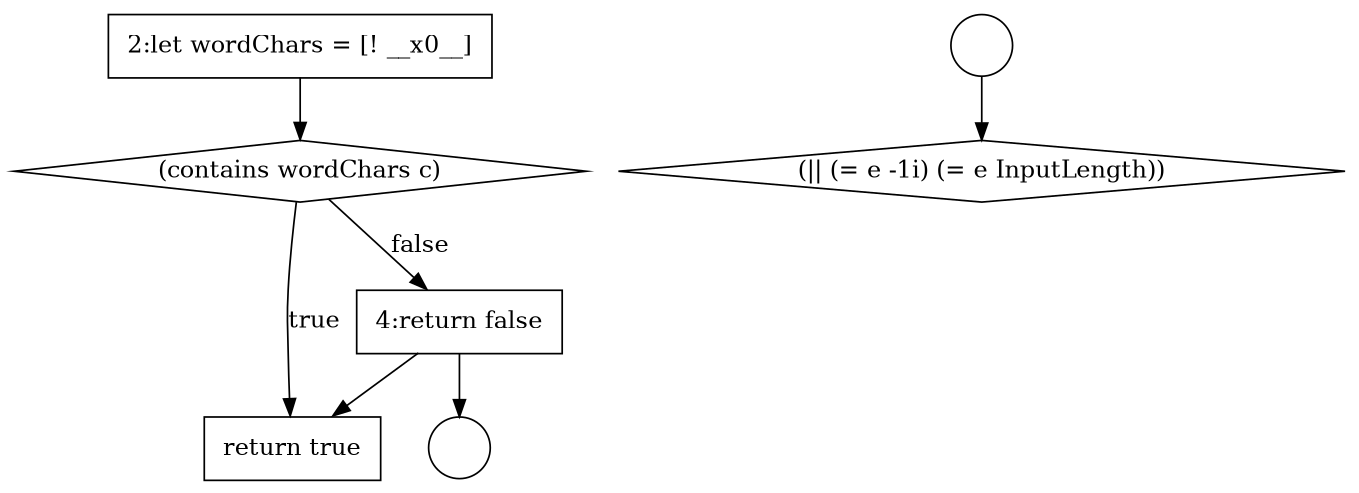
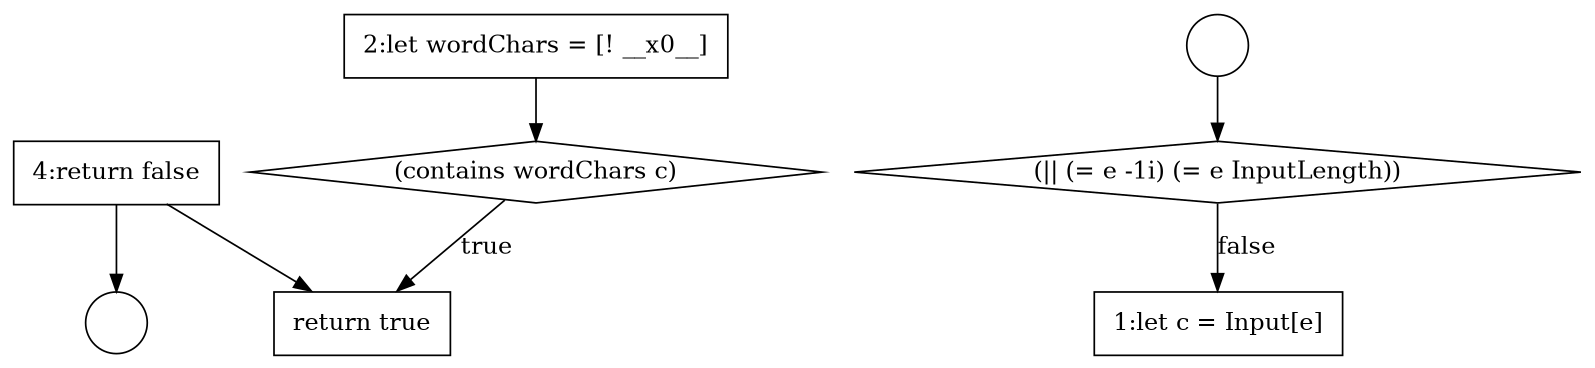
edge "(contains wordChars c)" -> "4:return false": removed, label "false"
node "1:let c = Input[e]": added
